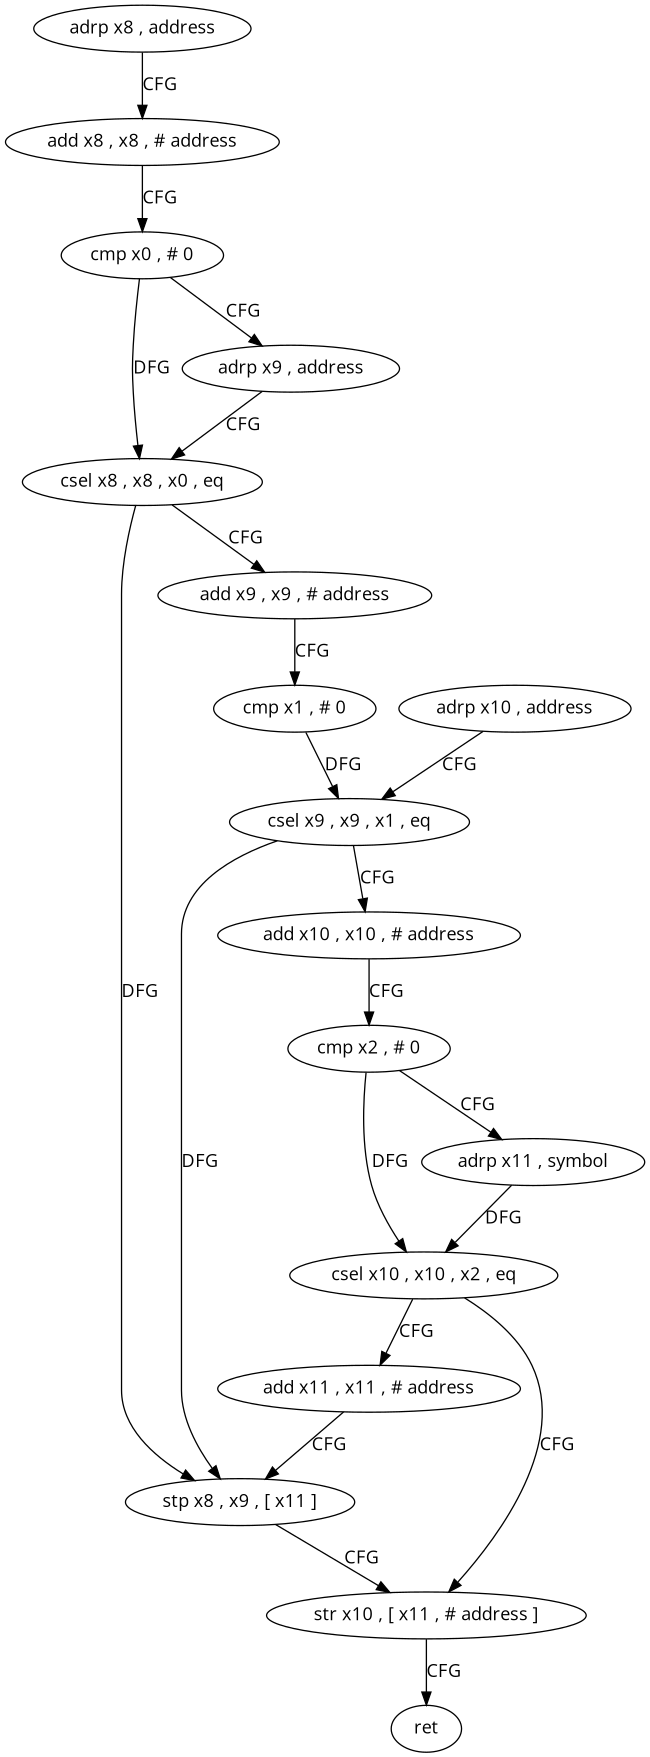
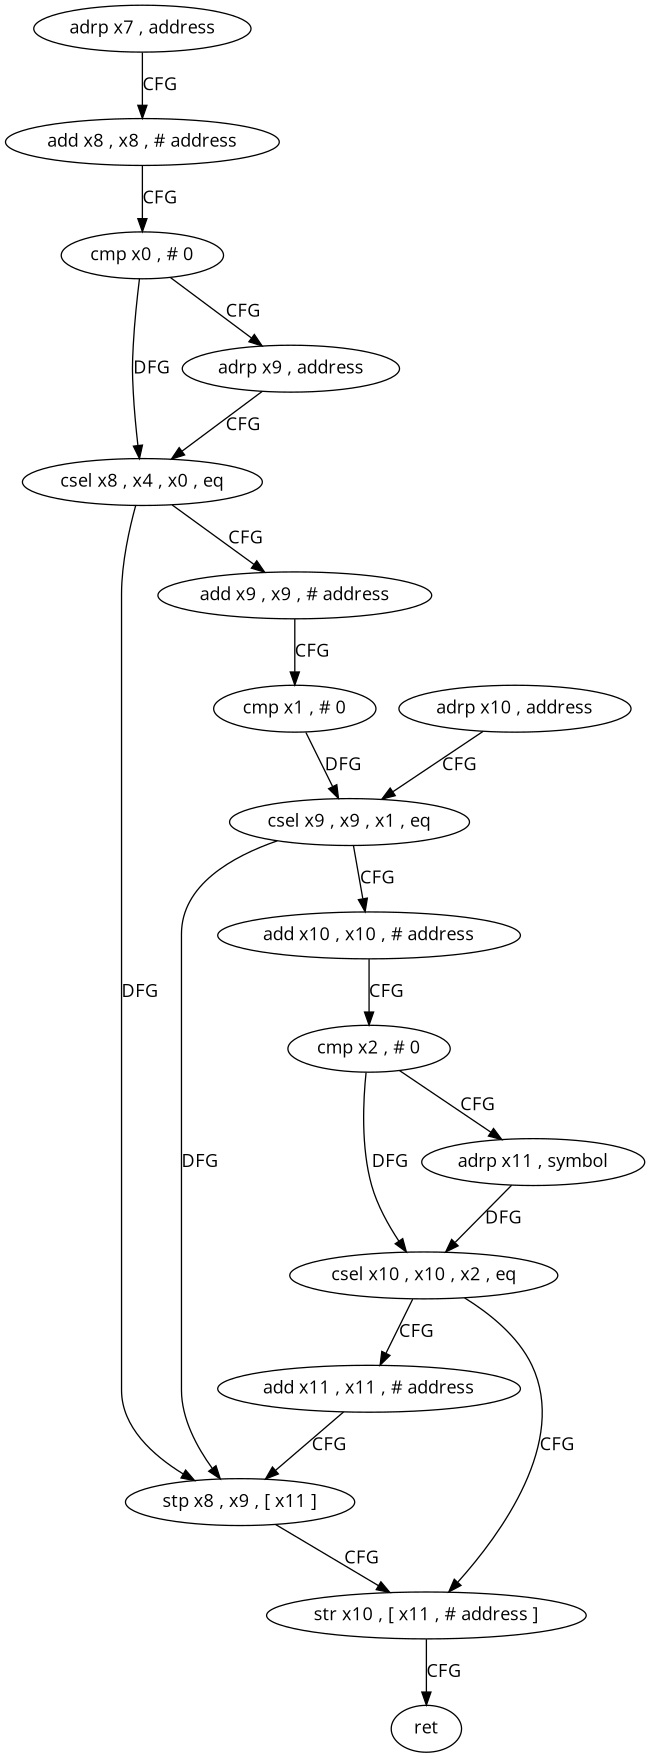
node "adrp x8 , address": label "adrp x8 , address" -> "adrp x7 , address"
node "csel x8 , x8 , x0 , eq": label "csel x8 , x8 , x0 , eq" -> "csel x8 , x4 , x0 , eq"
